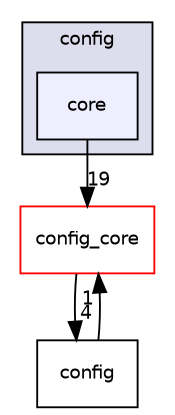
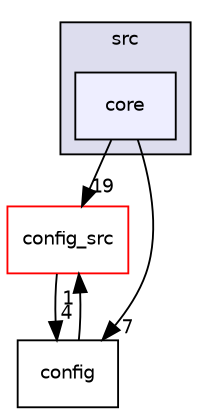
cluster "config": label "config" -> "src"
edge "core" -> "config": added
node "config_core": label "config_core" -> "config_src"
